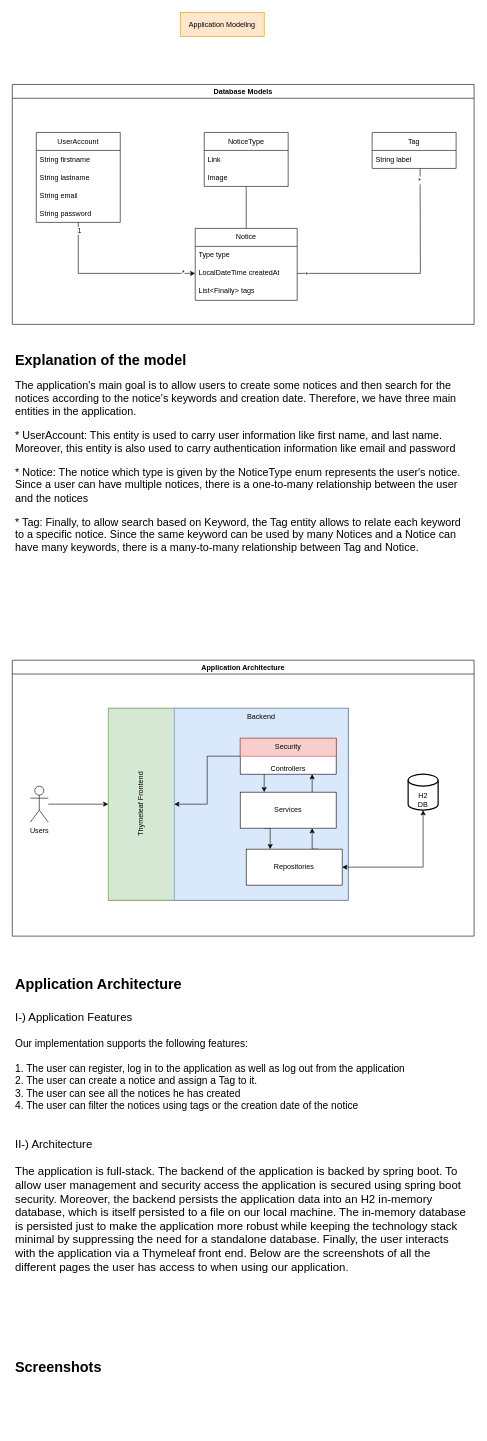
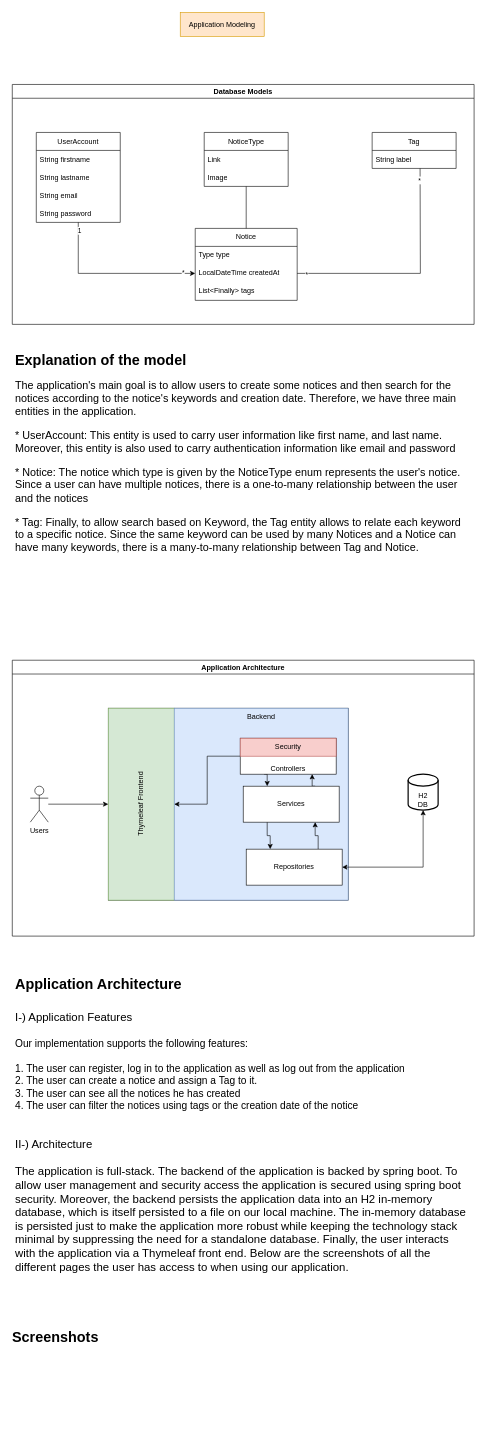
node "Services": moved (288, 810) -> (291, 804)
node "Screenshots": moved (240, 1392) -> (237, 1362)
